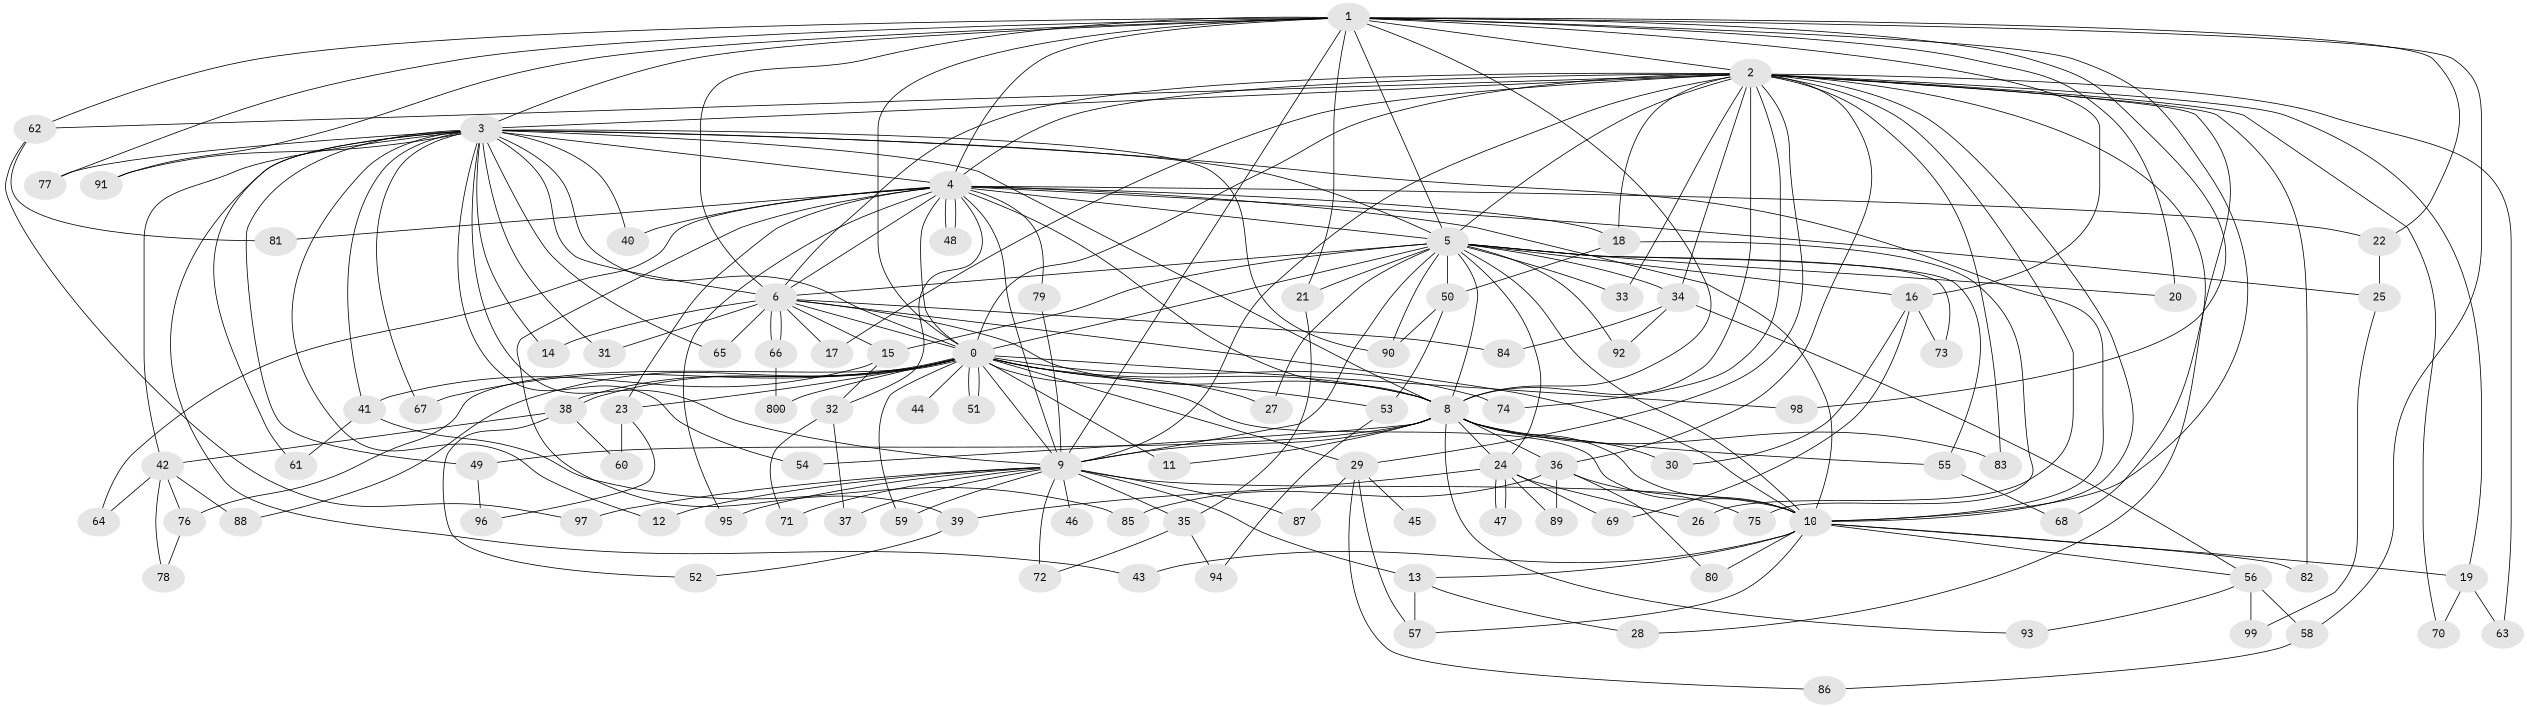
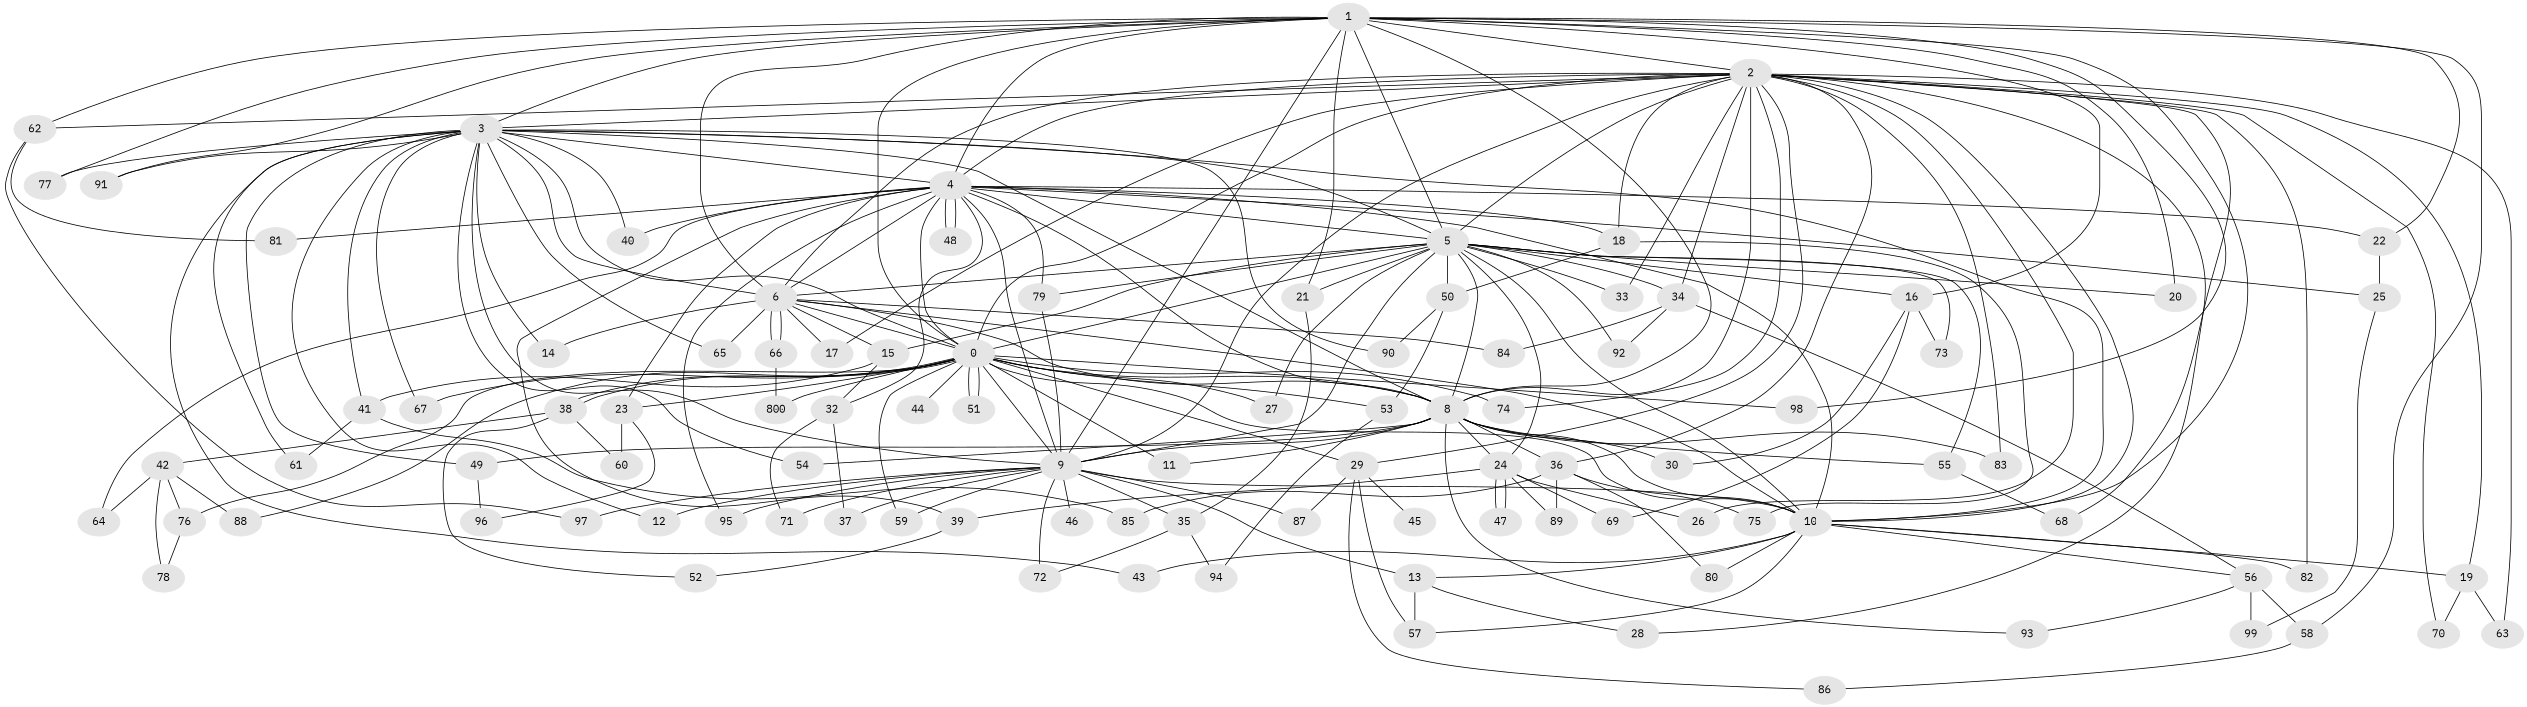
edge "3" -- "42": removed
edge "5" -- "90": now "5" -- "79"
node "31": removed
